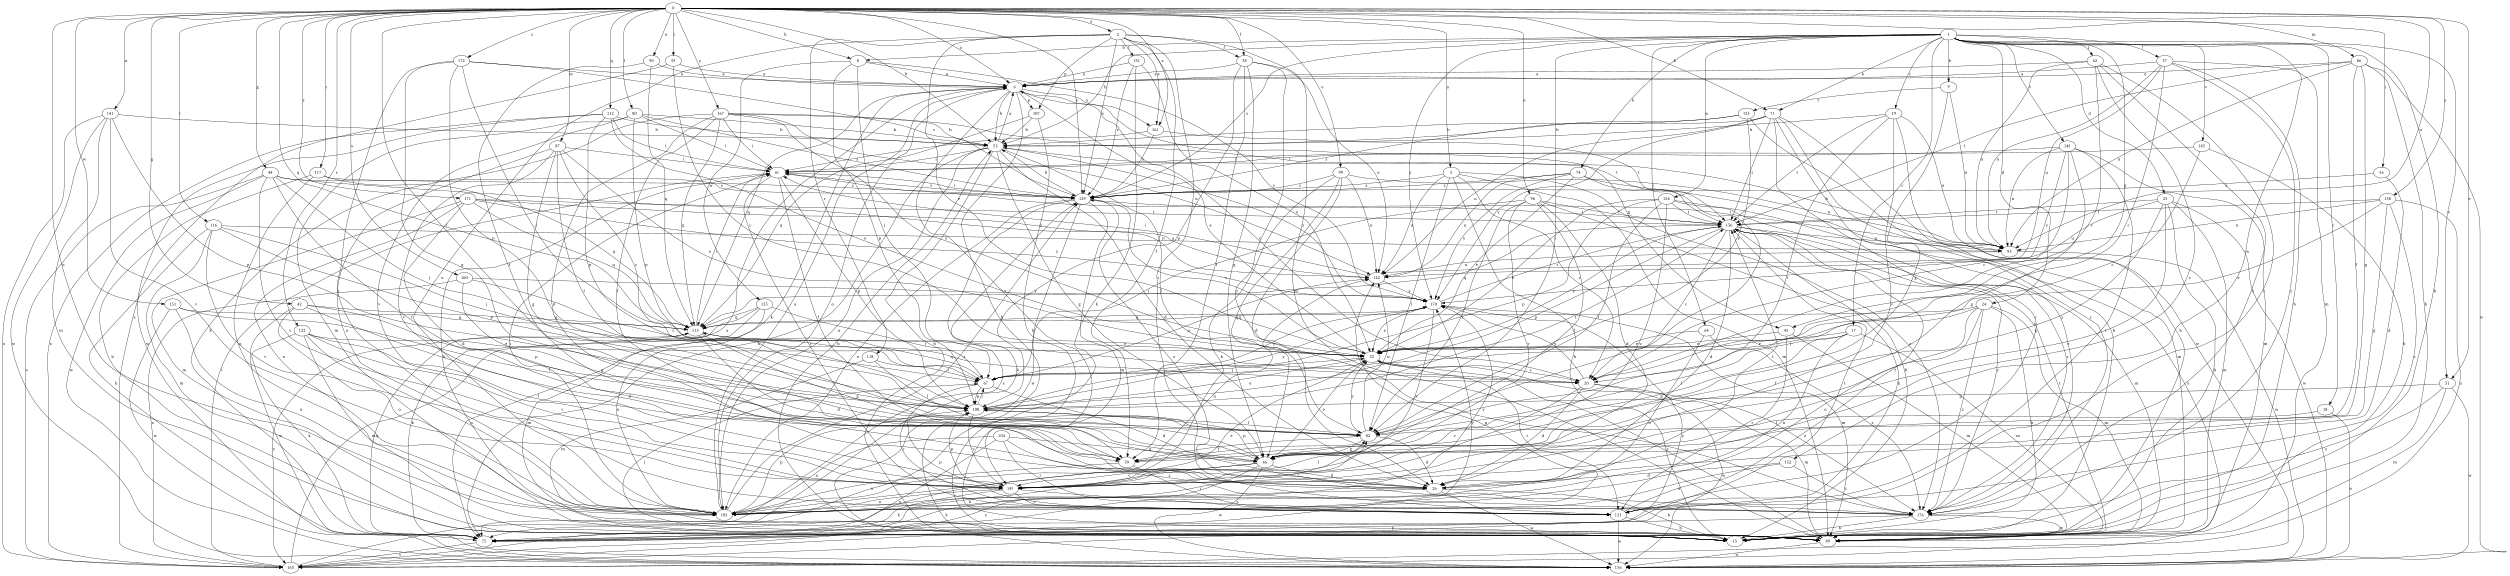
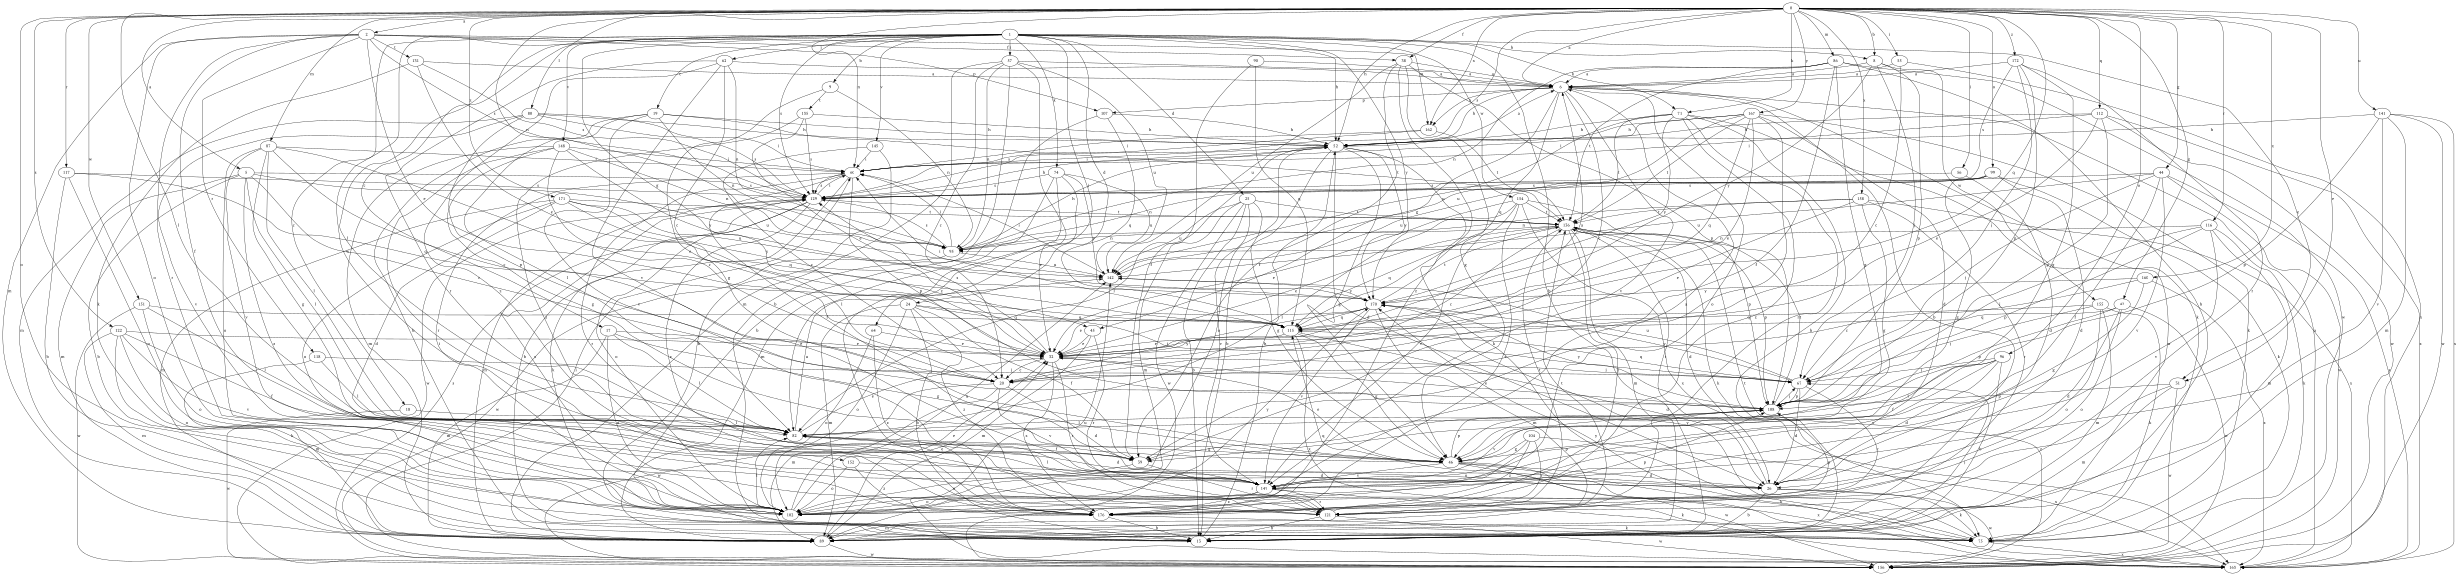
edge "0" -> "90": now "0" -> "60"
edge "96" -> "136": removed, label "t"
edge "95" -> "129": added, label "s"
edge "20" -> "170": reversed
